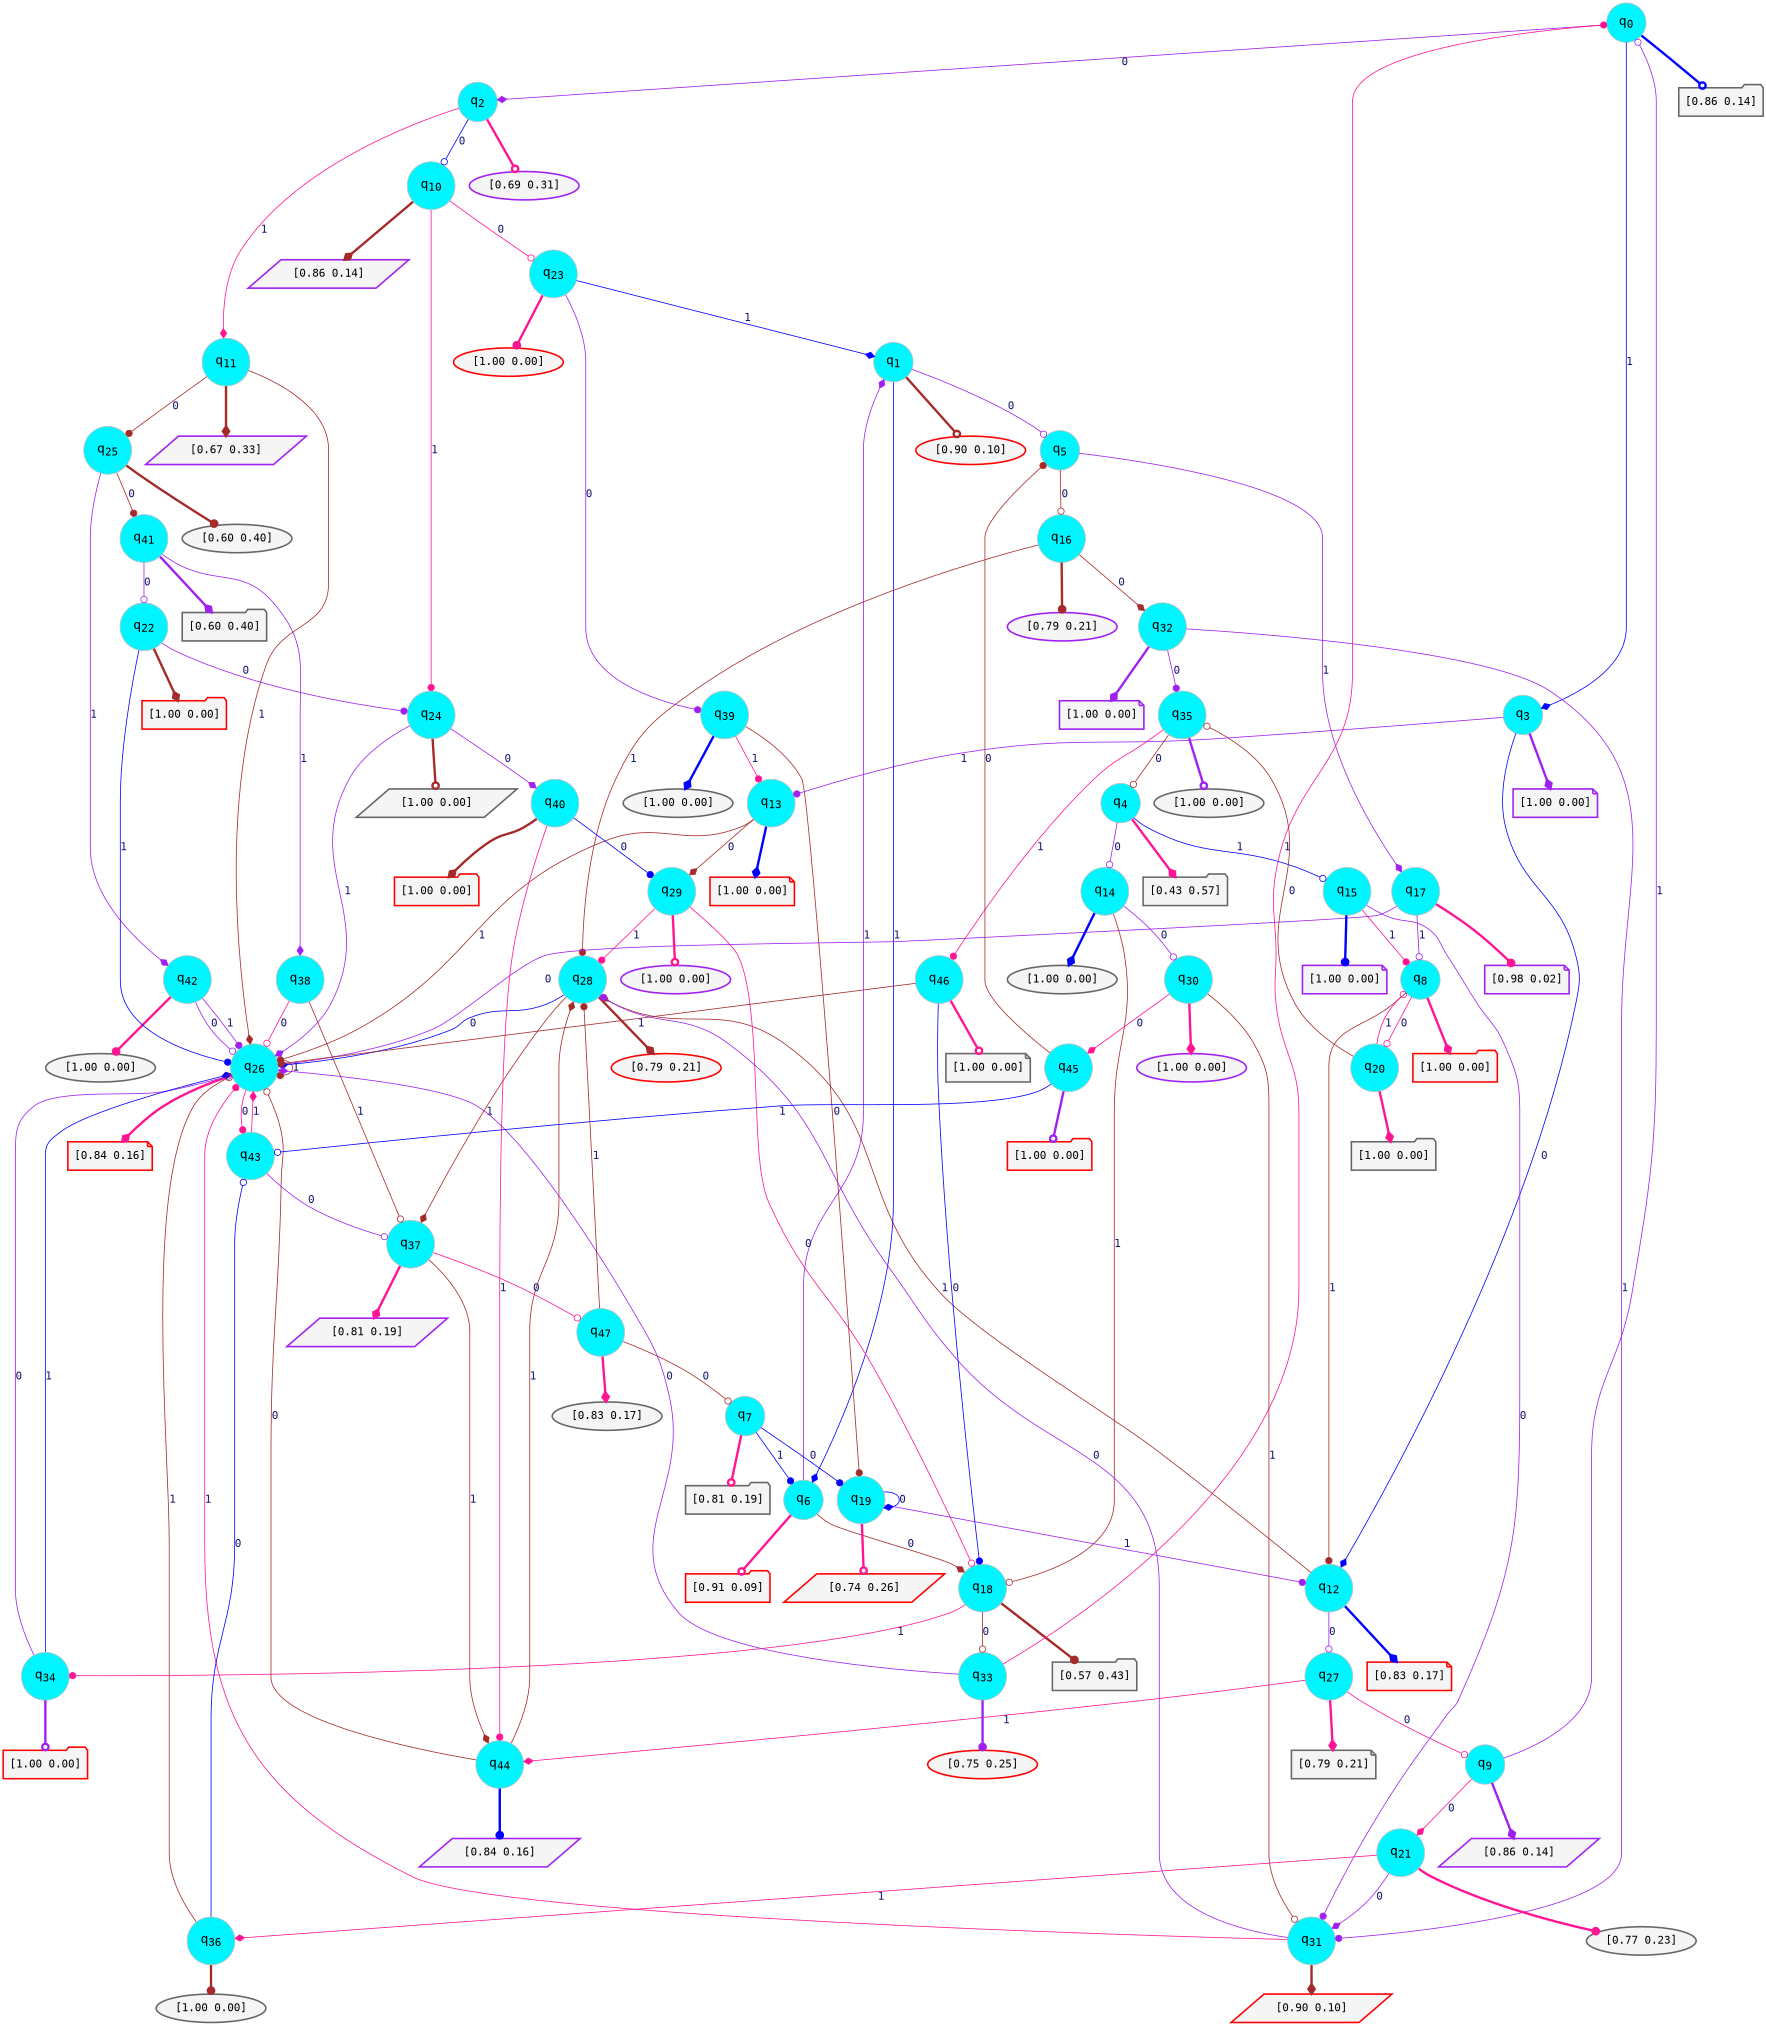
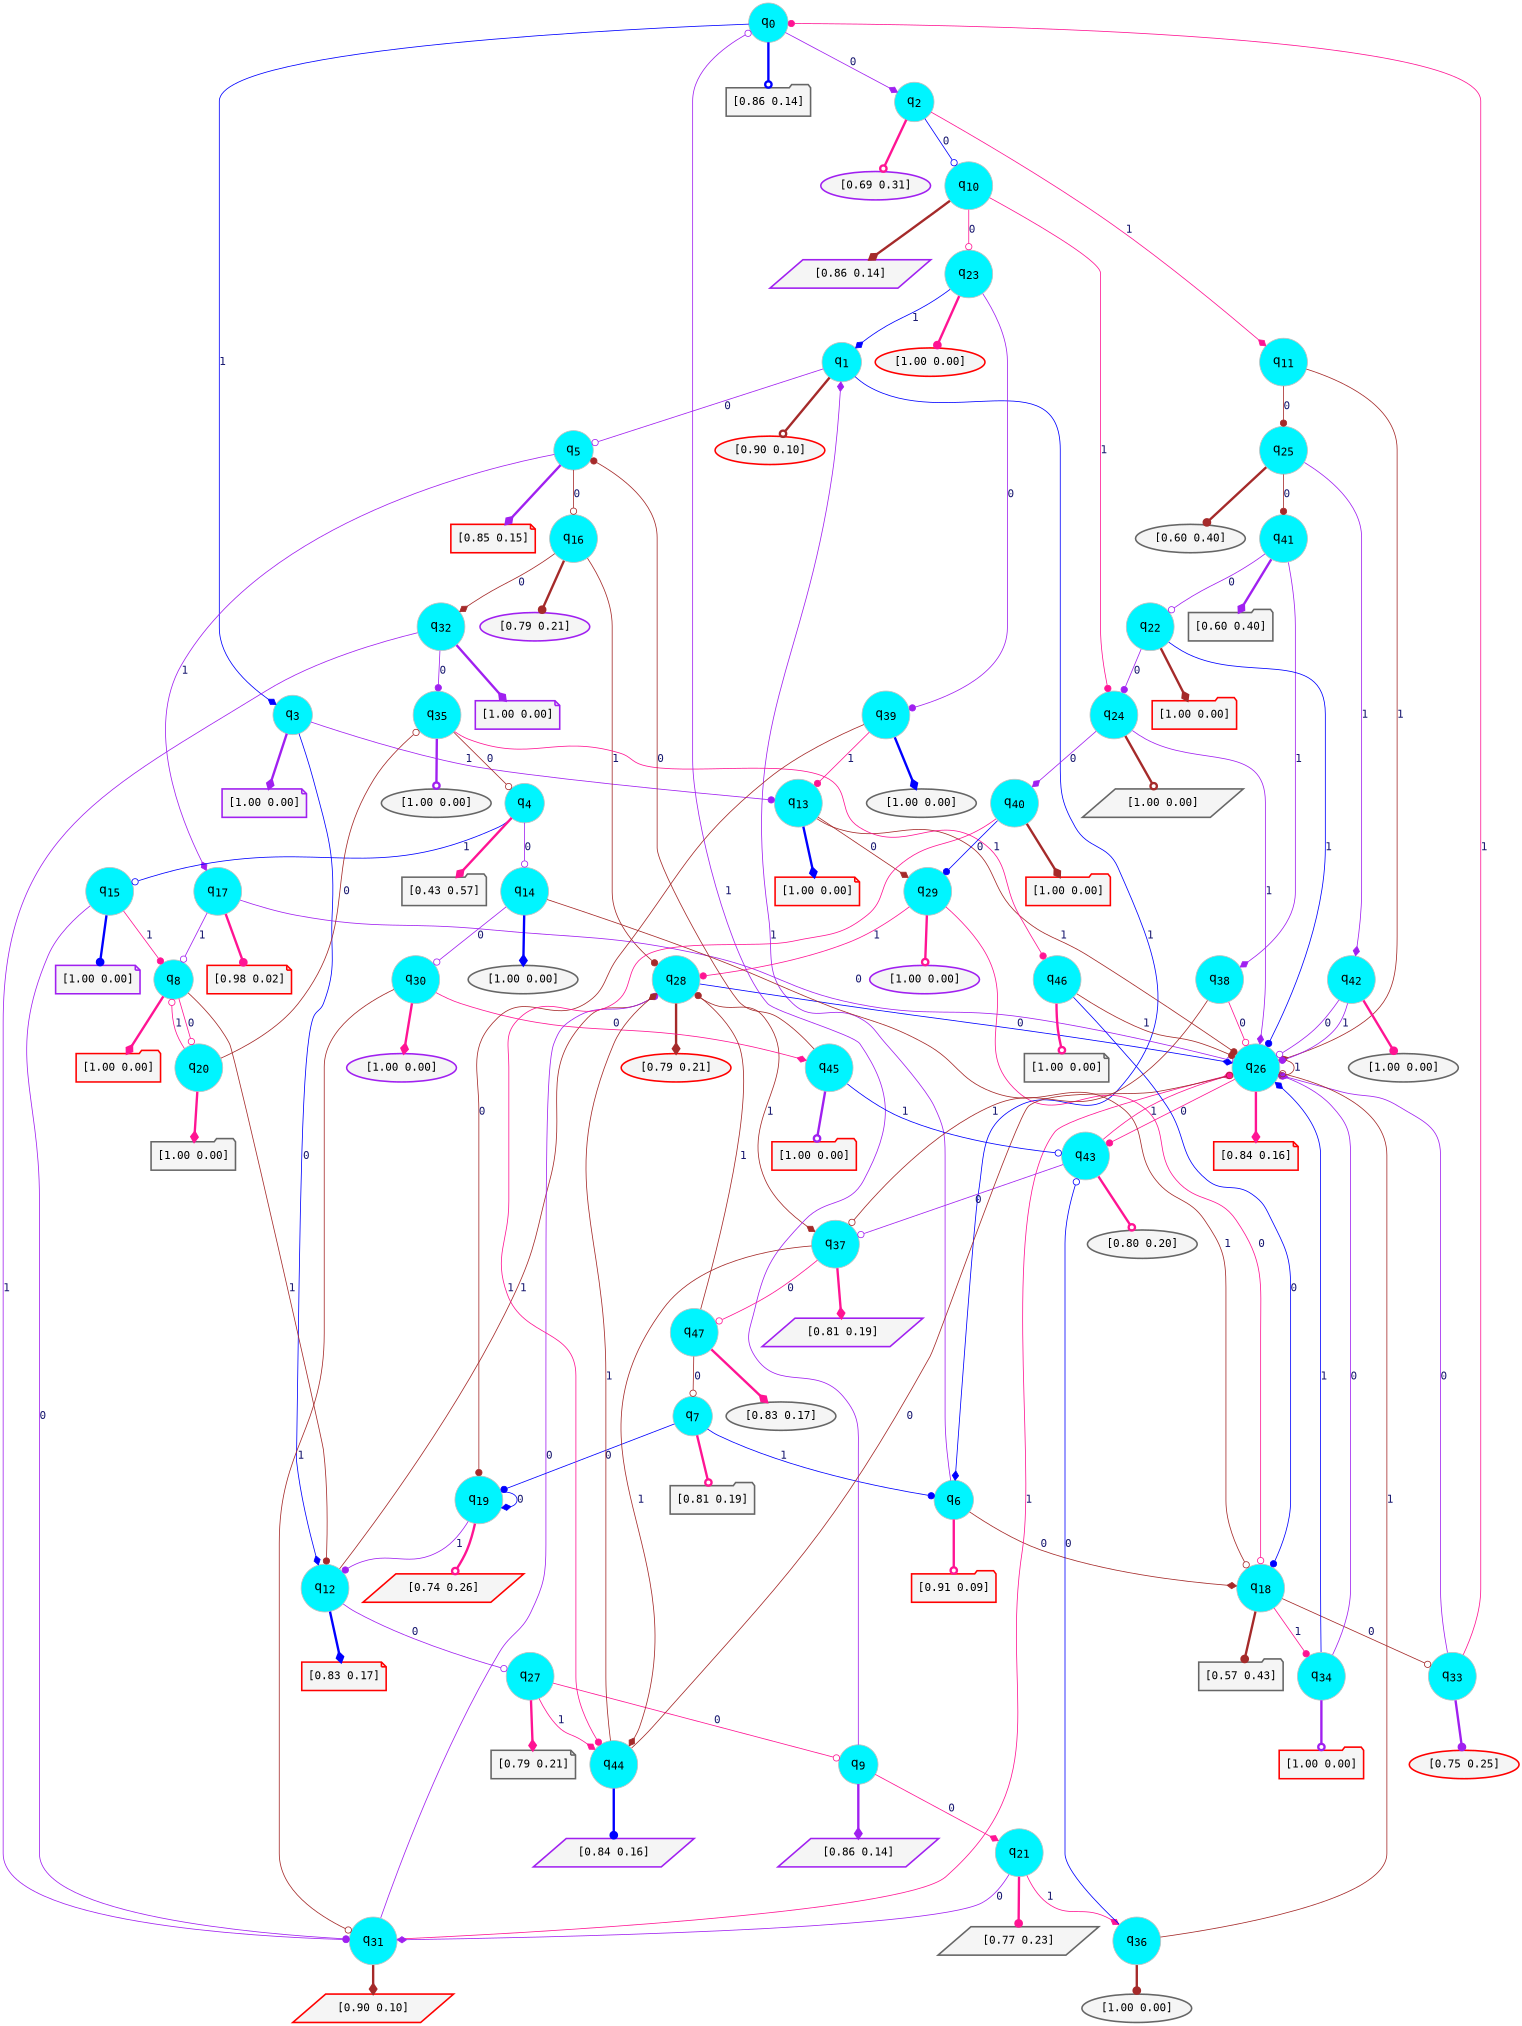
node "[0.67 0.33]": removed
node "[0.85 0.15]": added
node "[0.98 0.02]": color purple -> red
node "[0.80 0.20]": added
node "[0.77 0.23]": shape ellipse -> parallelogram
